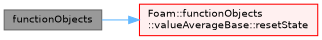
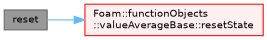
node "functionObjects": label "functionObjects" -> "reset"
